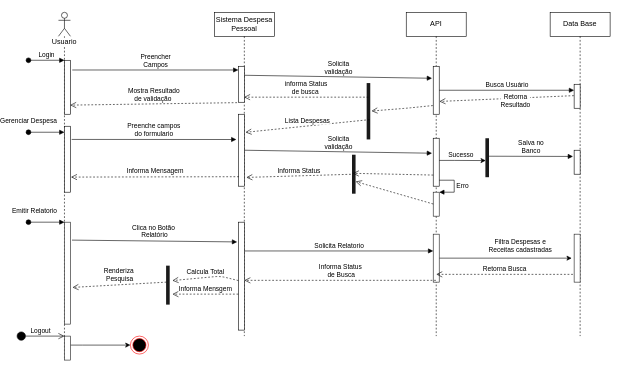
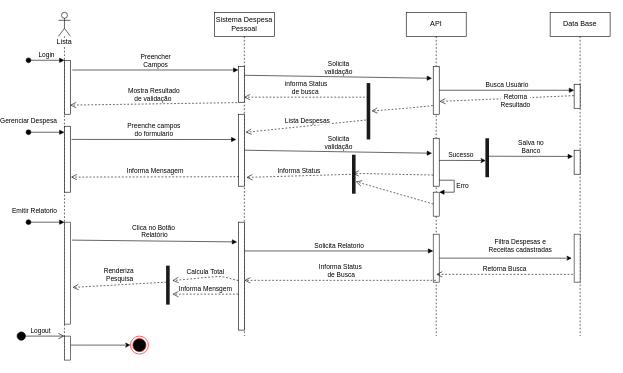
node "Usuario": label "Usuario" -> "Lista"
